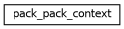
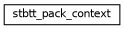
node "pack_pack_context": label "pack_pack_context" -> "stbtt_pack_context"
